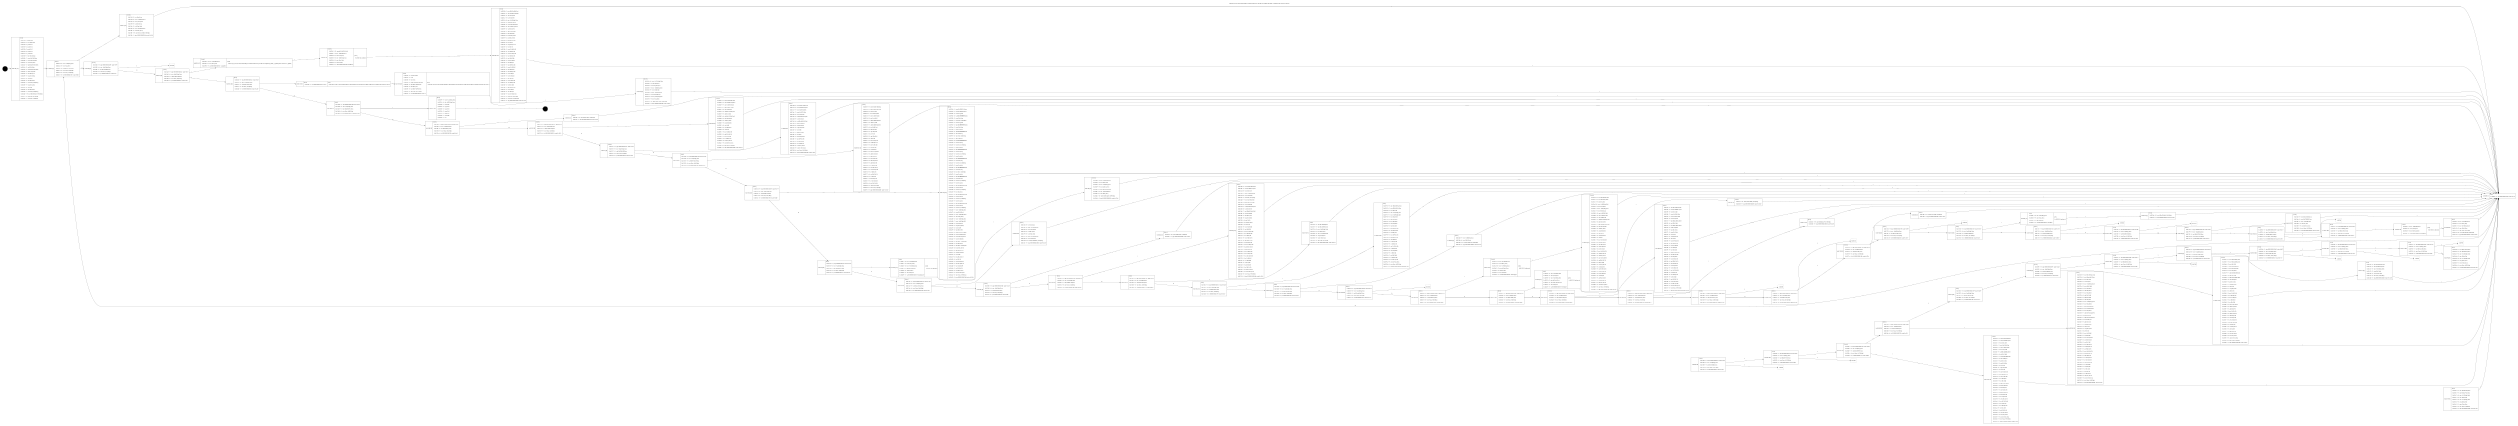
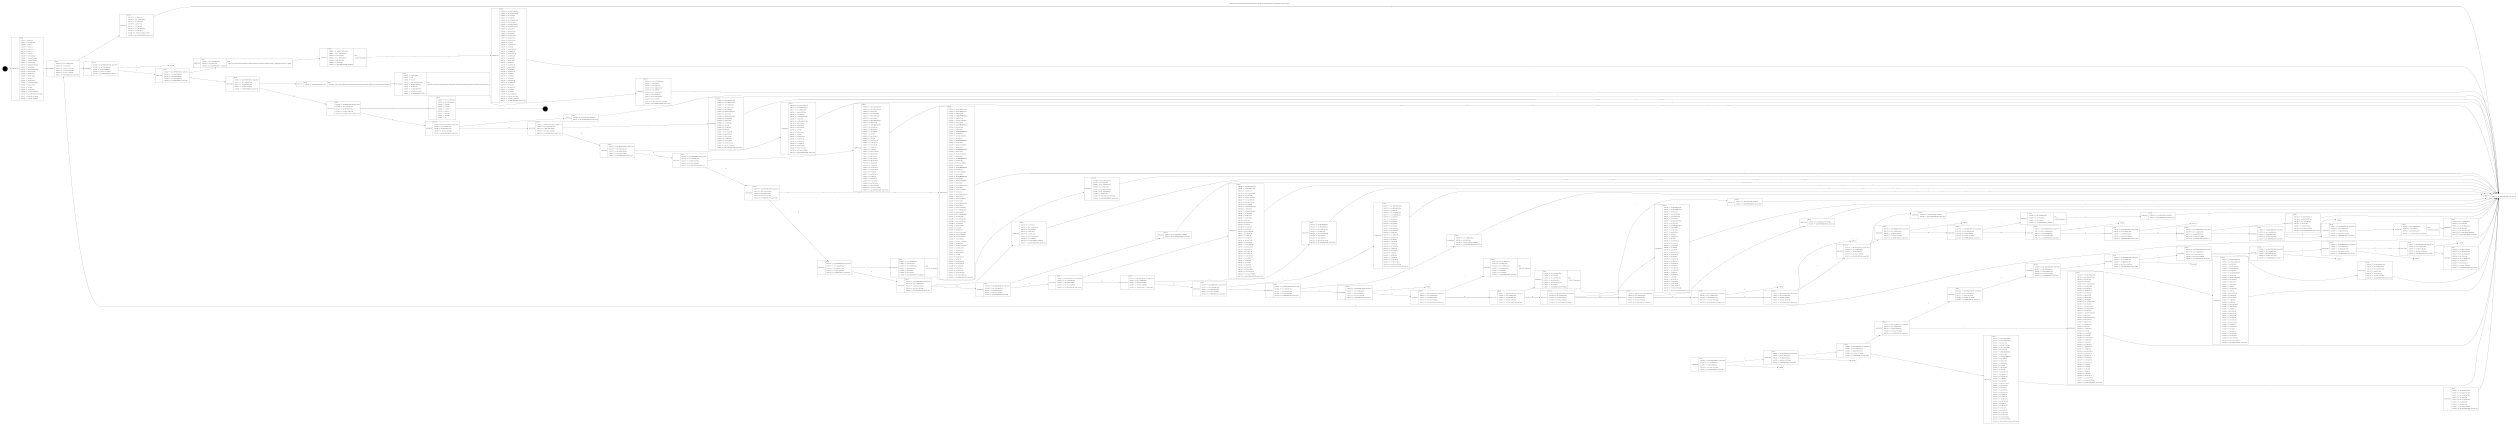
node "0x401ce2 [172]": removed
